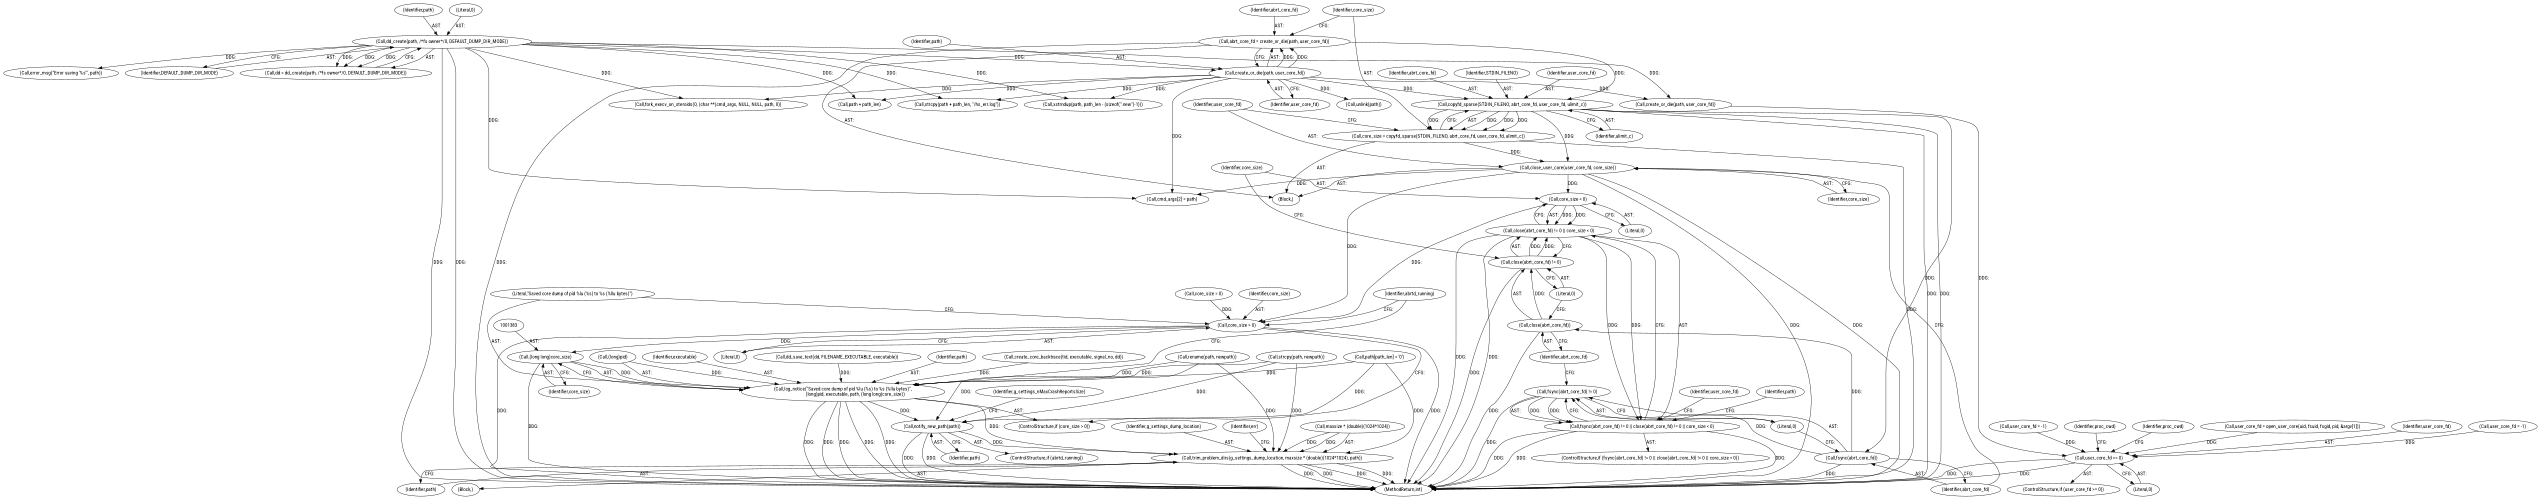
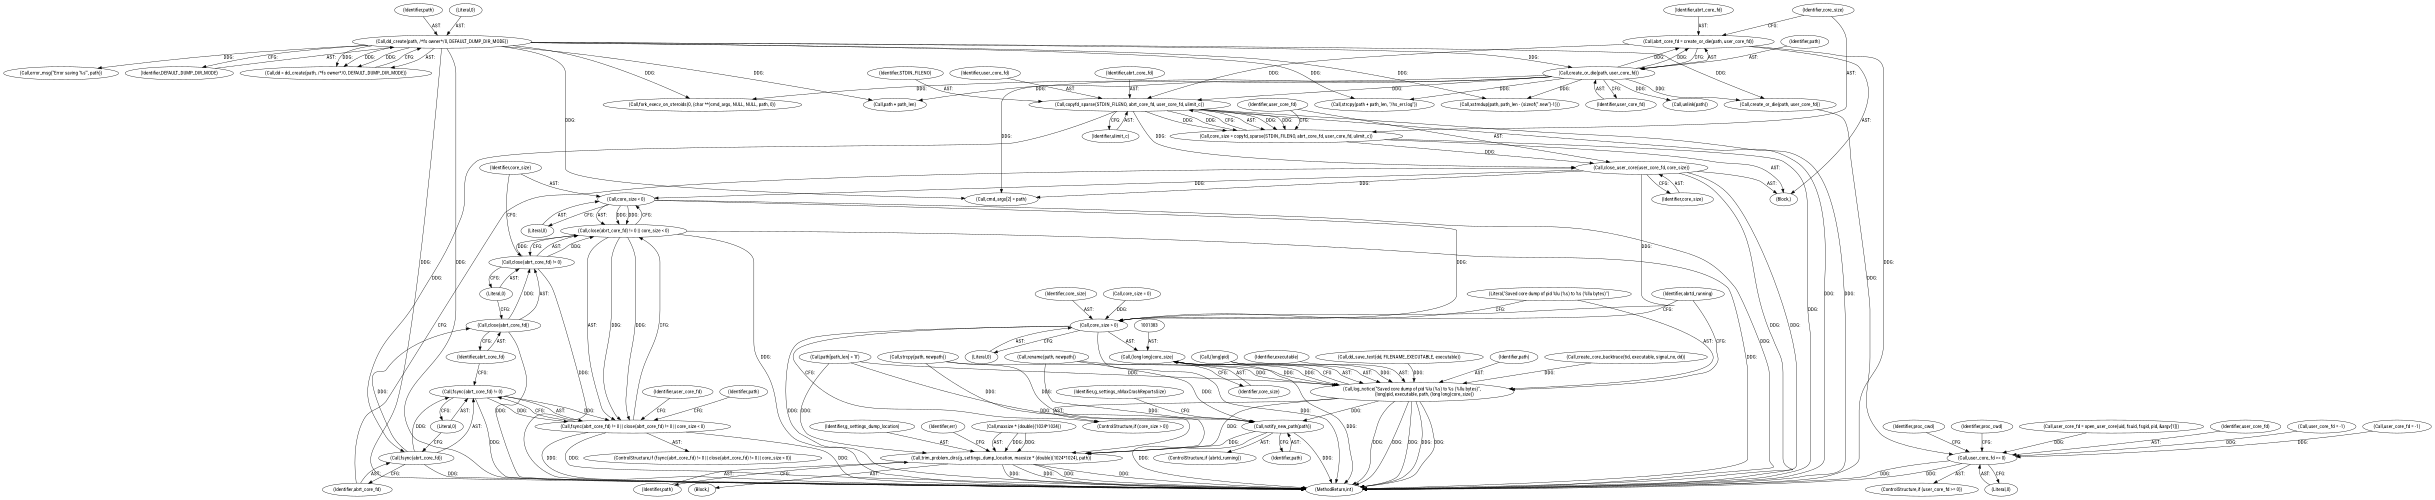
edge "(Call,core_size < 0)" -> "(MethodReturn,int)": added, label "DDG:"
edge "(Call,core_size > 0)" -> "(Call,(long long)core_size)": label "DDG: " -> "AST: "
